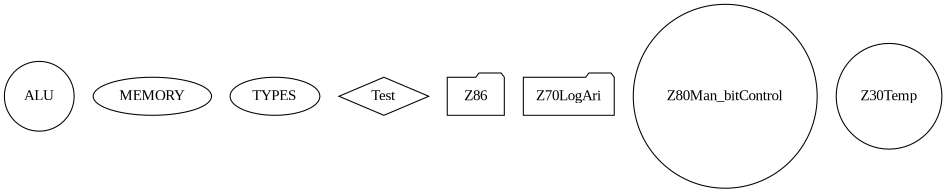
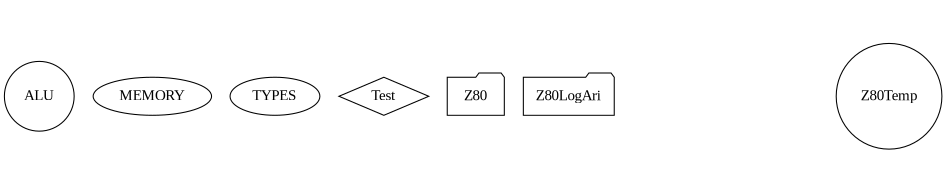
node "Z86": label "Z86" -> "Z80"
node "Z70LogAri": label "Z70LogAri" -> "Z80LogAri"
node "Z80Man_bitControl": removed
node "Z30Temp": label "Z30Temp" -> "Z80Temp"
